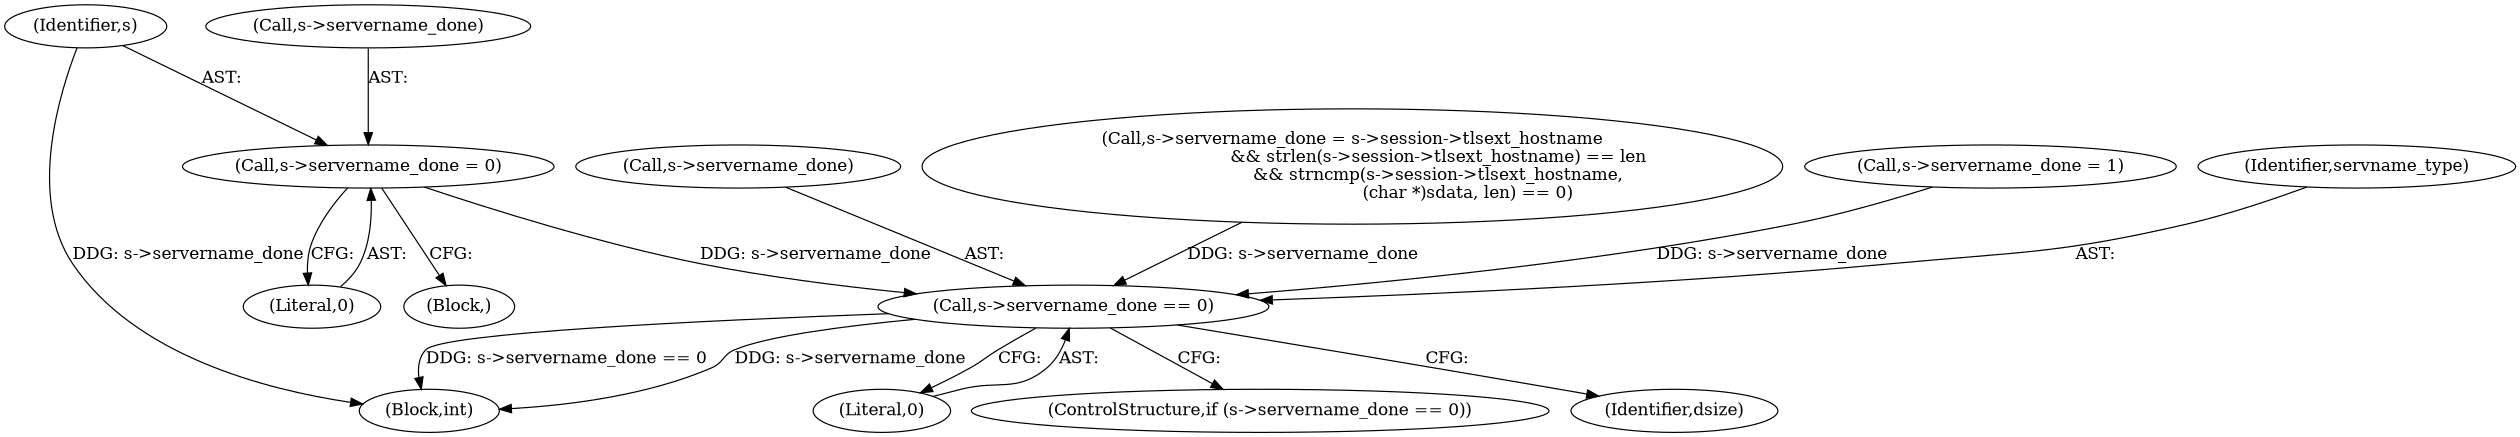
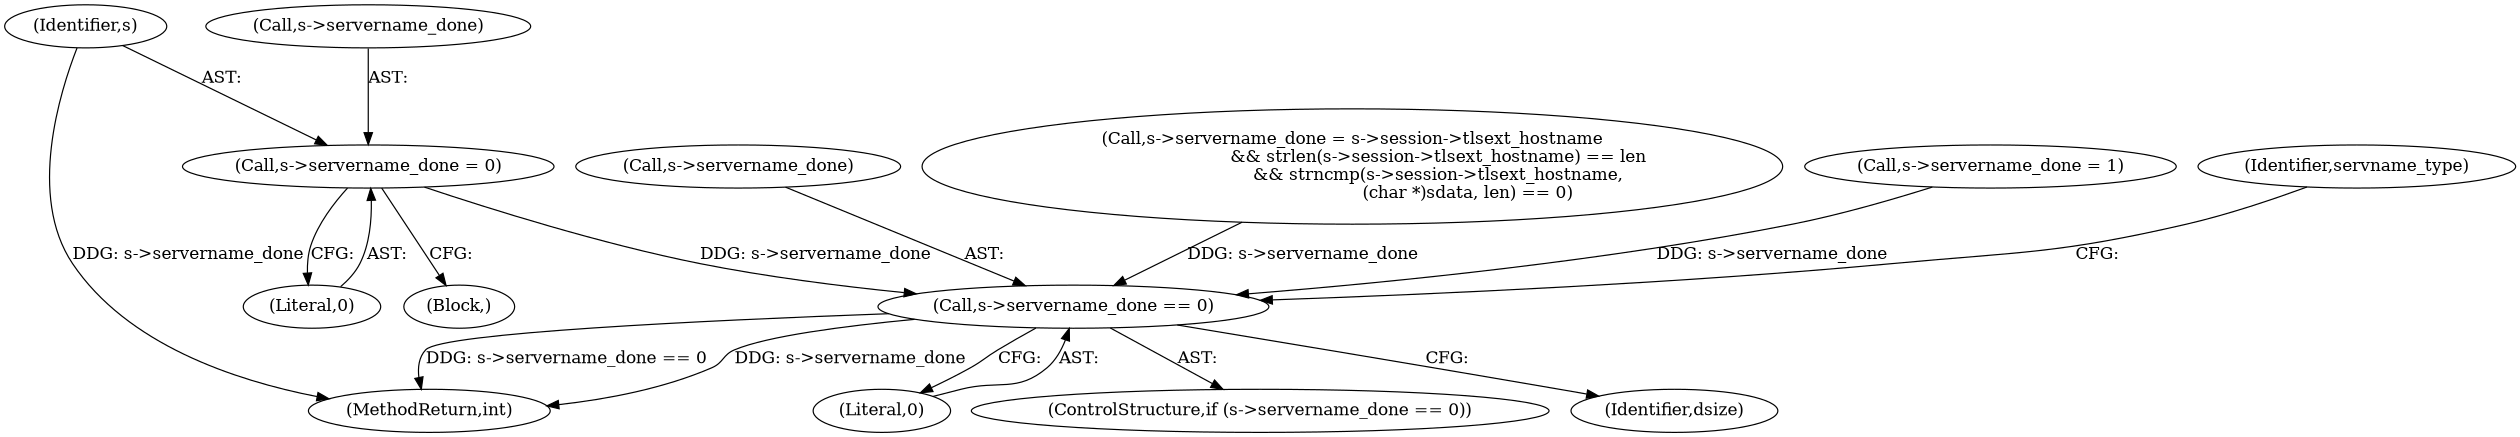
edge "(Identifier,servname_type)" -> "(Call,s->servername_done == 0)": label "AST: " -> "CFG: "
edge "(Call,s->servername_done == 0)" -> "(ControlStructure,if (s->servername_done == 0))": label "CFG: " -> "AST: "
node "(Block,int)": label "(Block,int)" -> "(MethodReturn,int)"
